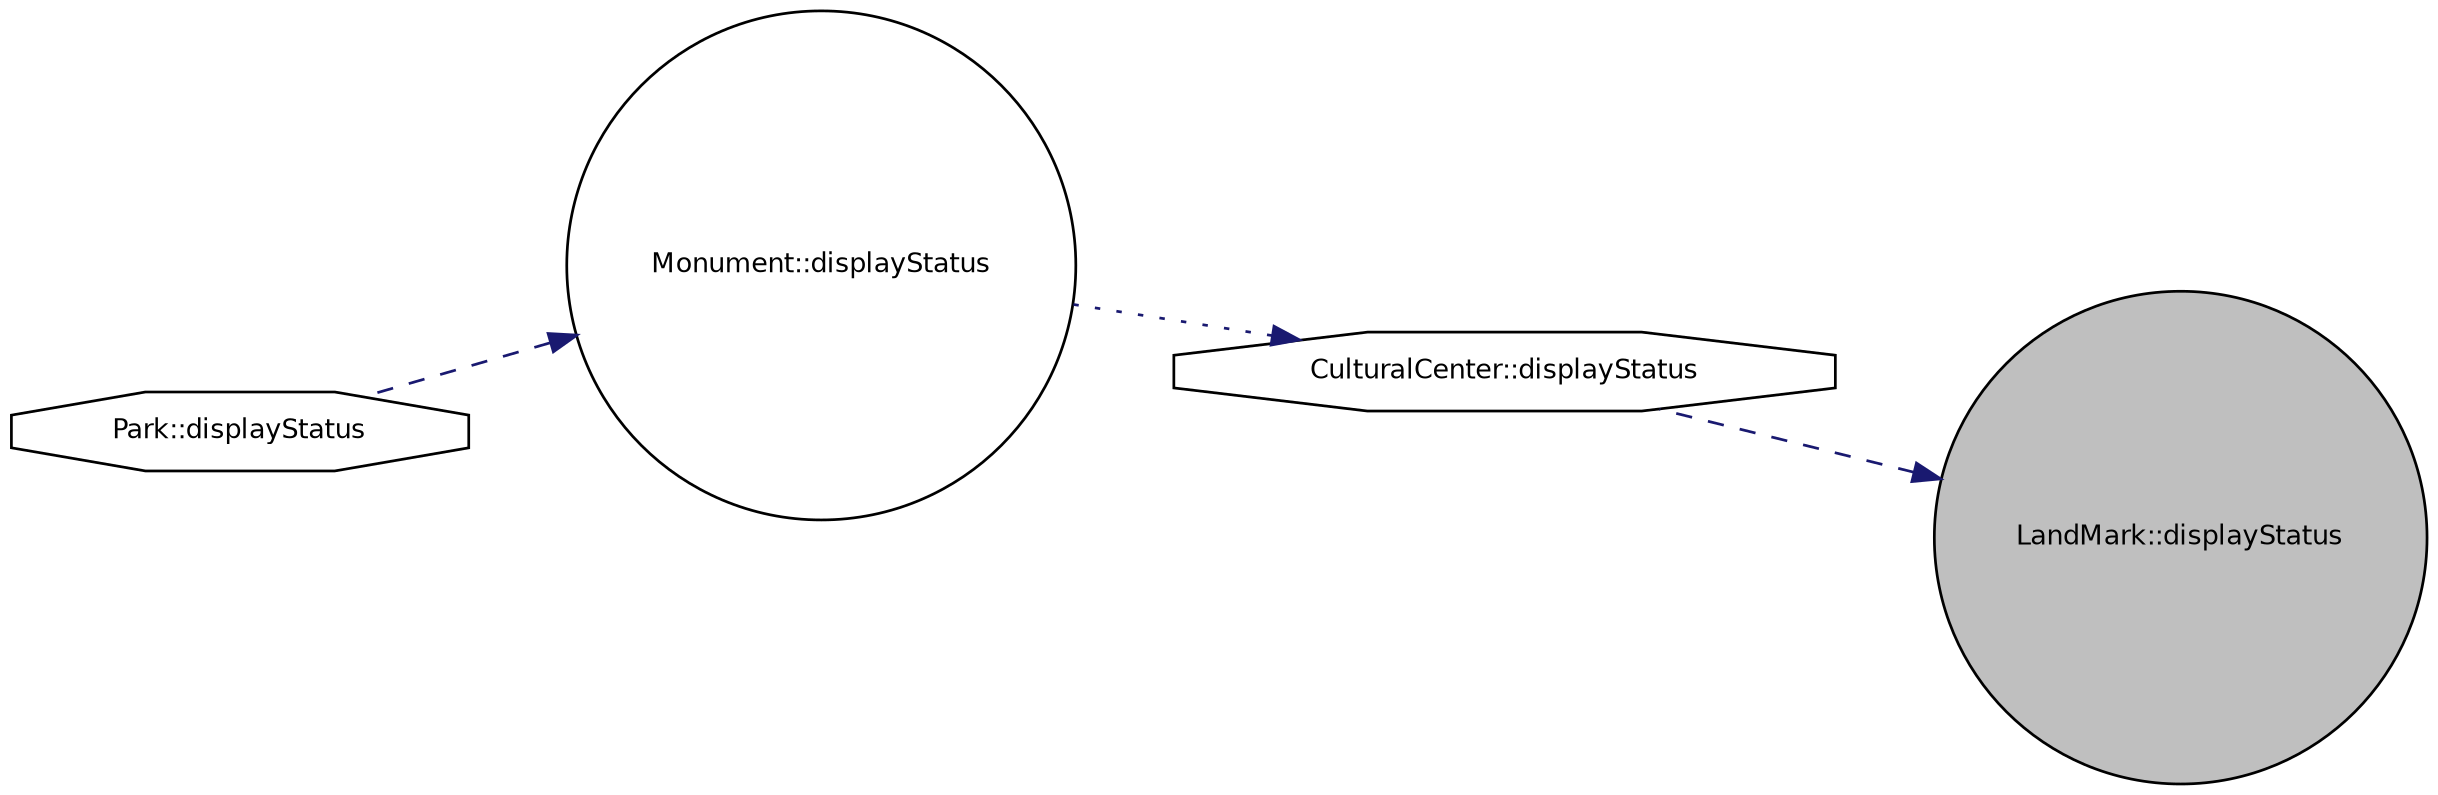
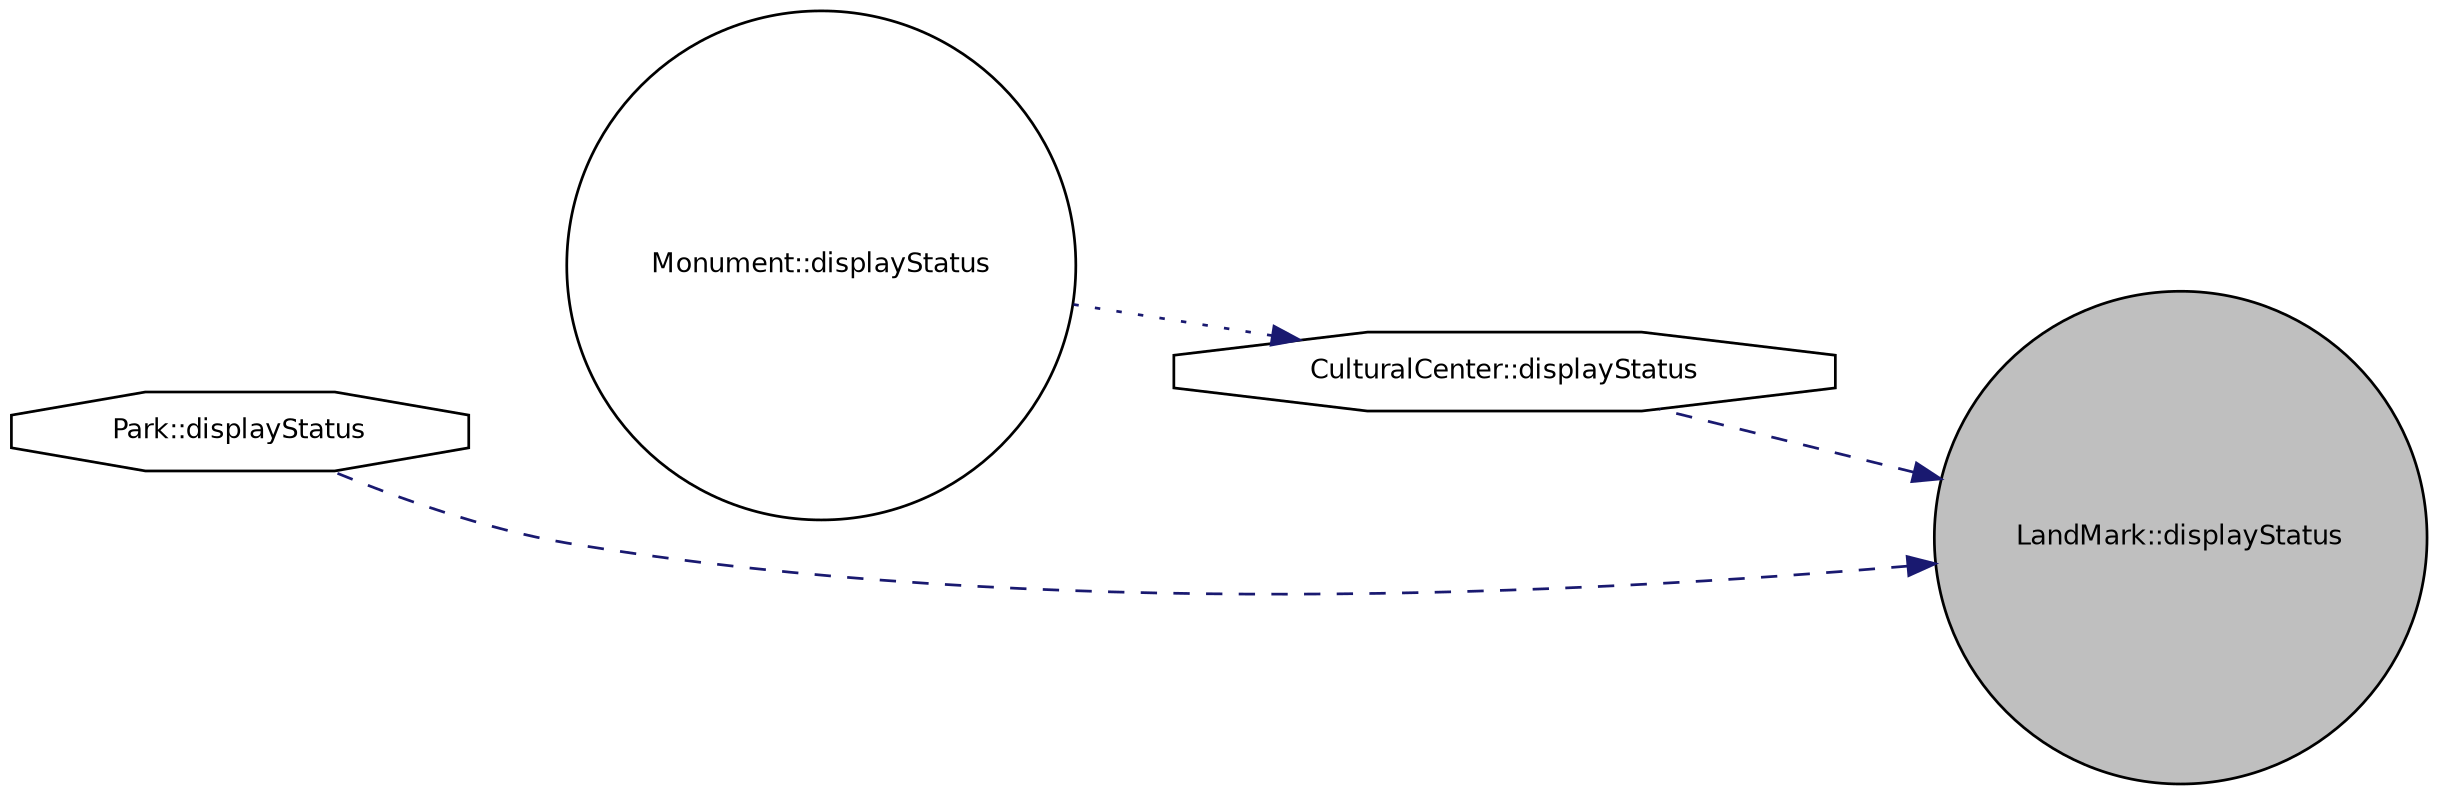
edge "Park::displayStatus" -> "Monument::displayStatus": now "Park::displayStatus" -> "LandMark::displayStatus"
